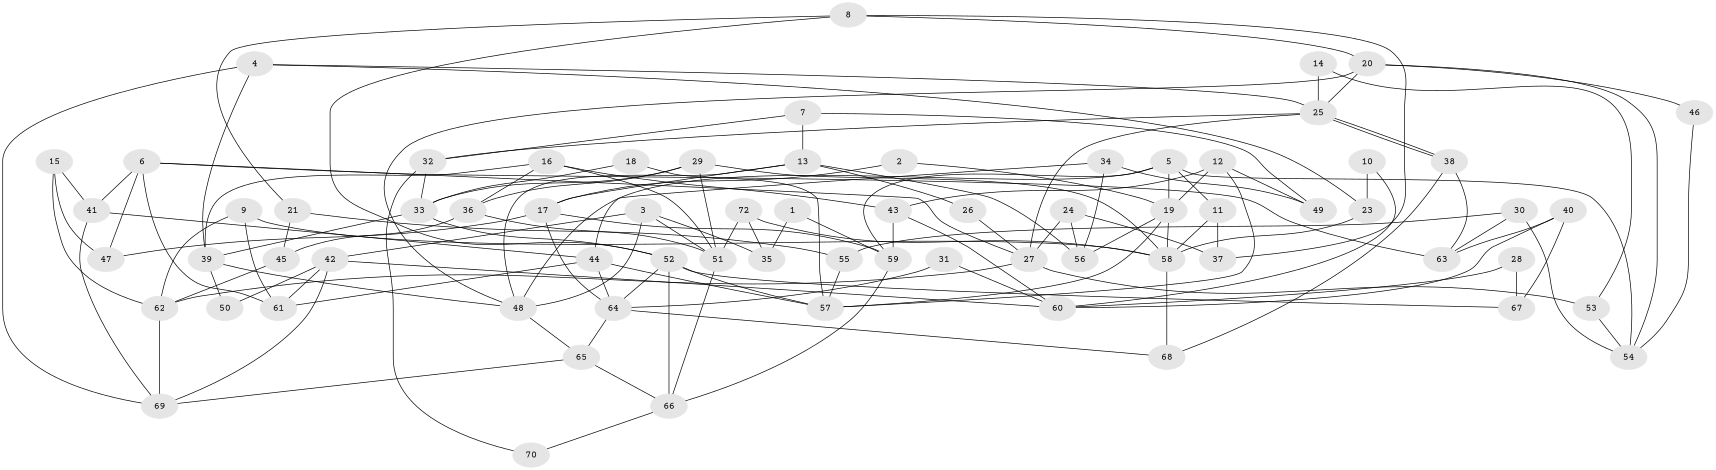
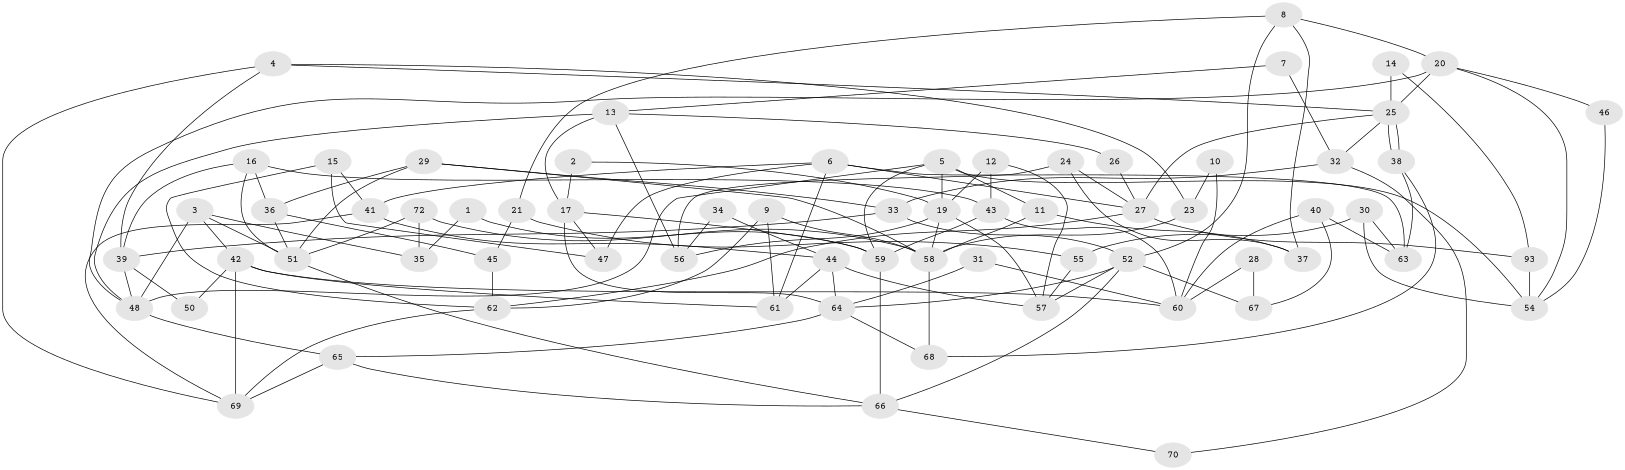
node "18": removed
node "49": removed
node "53": label "53" -> "93"
